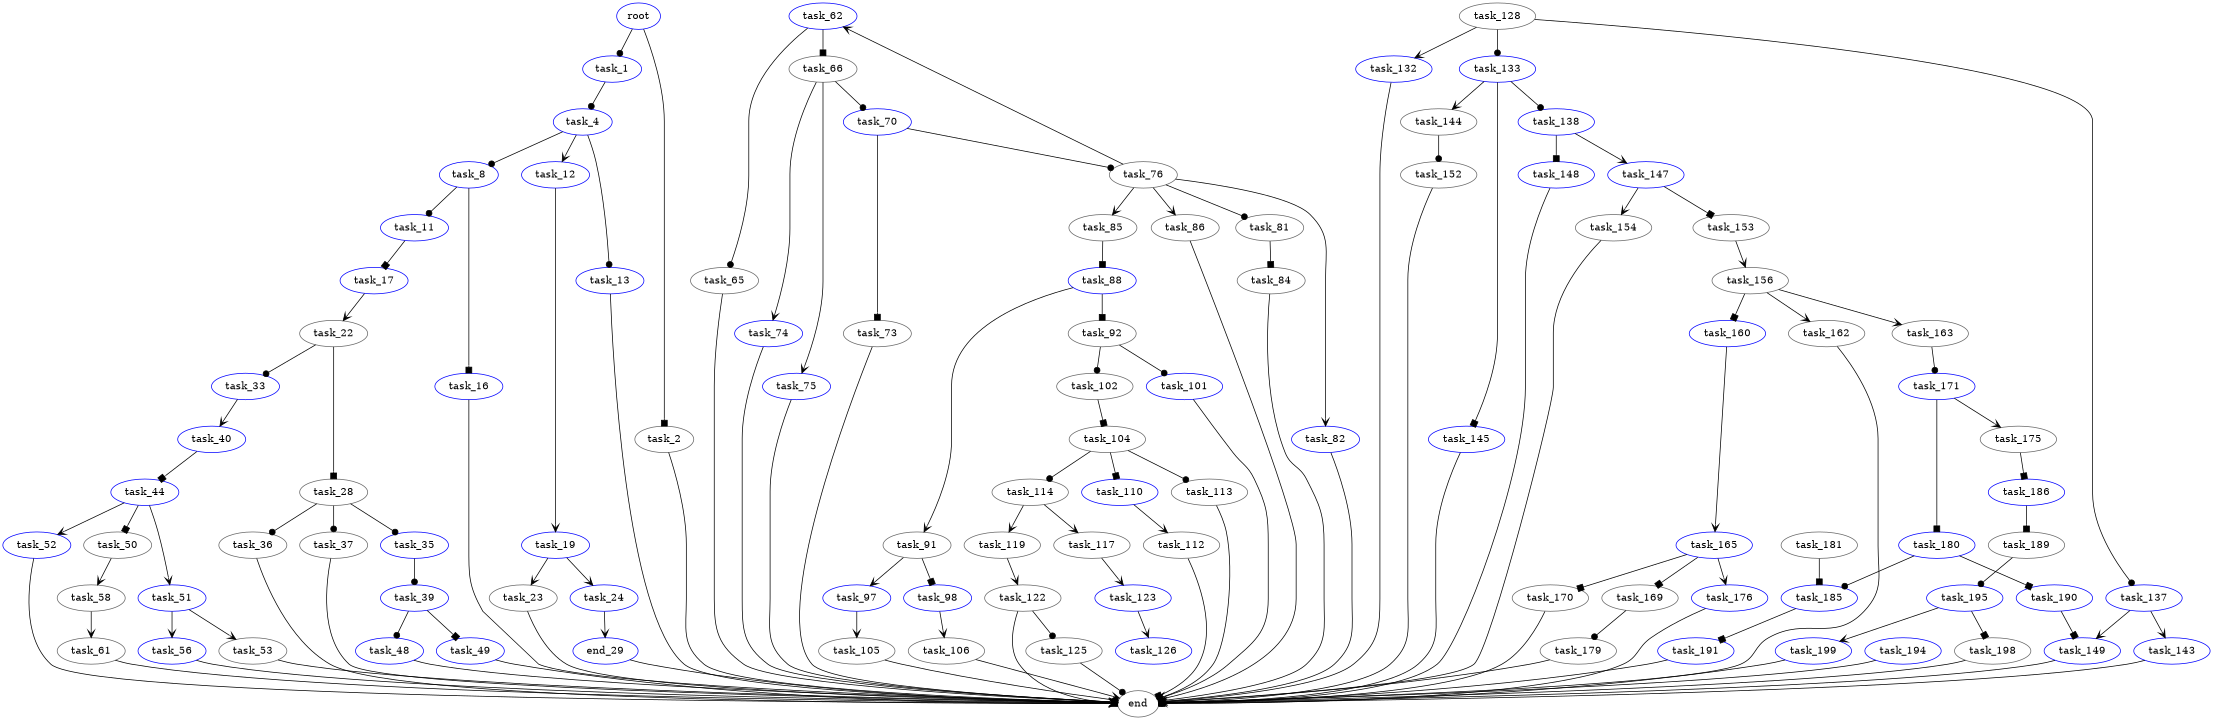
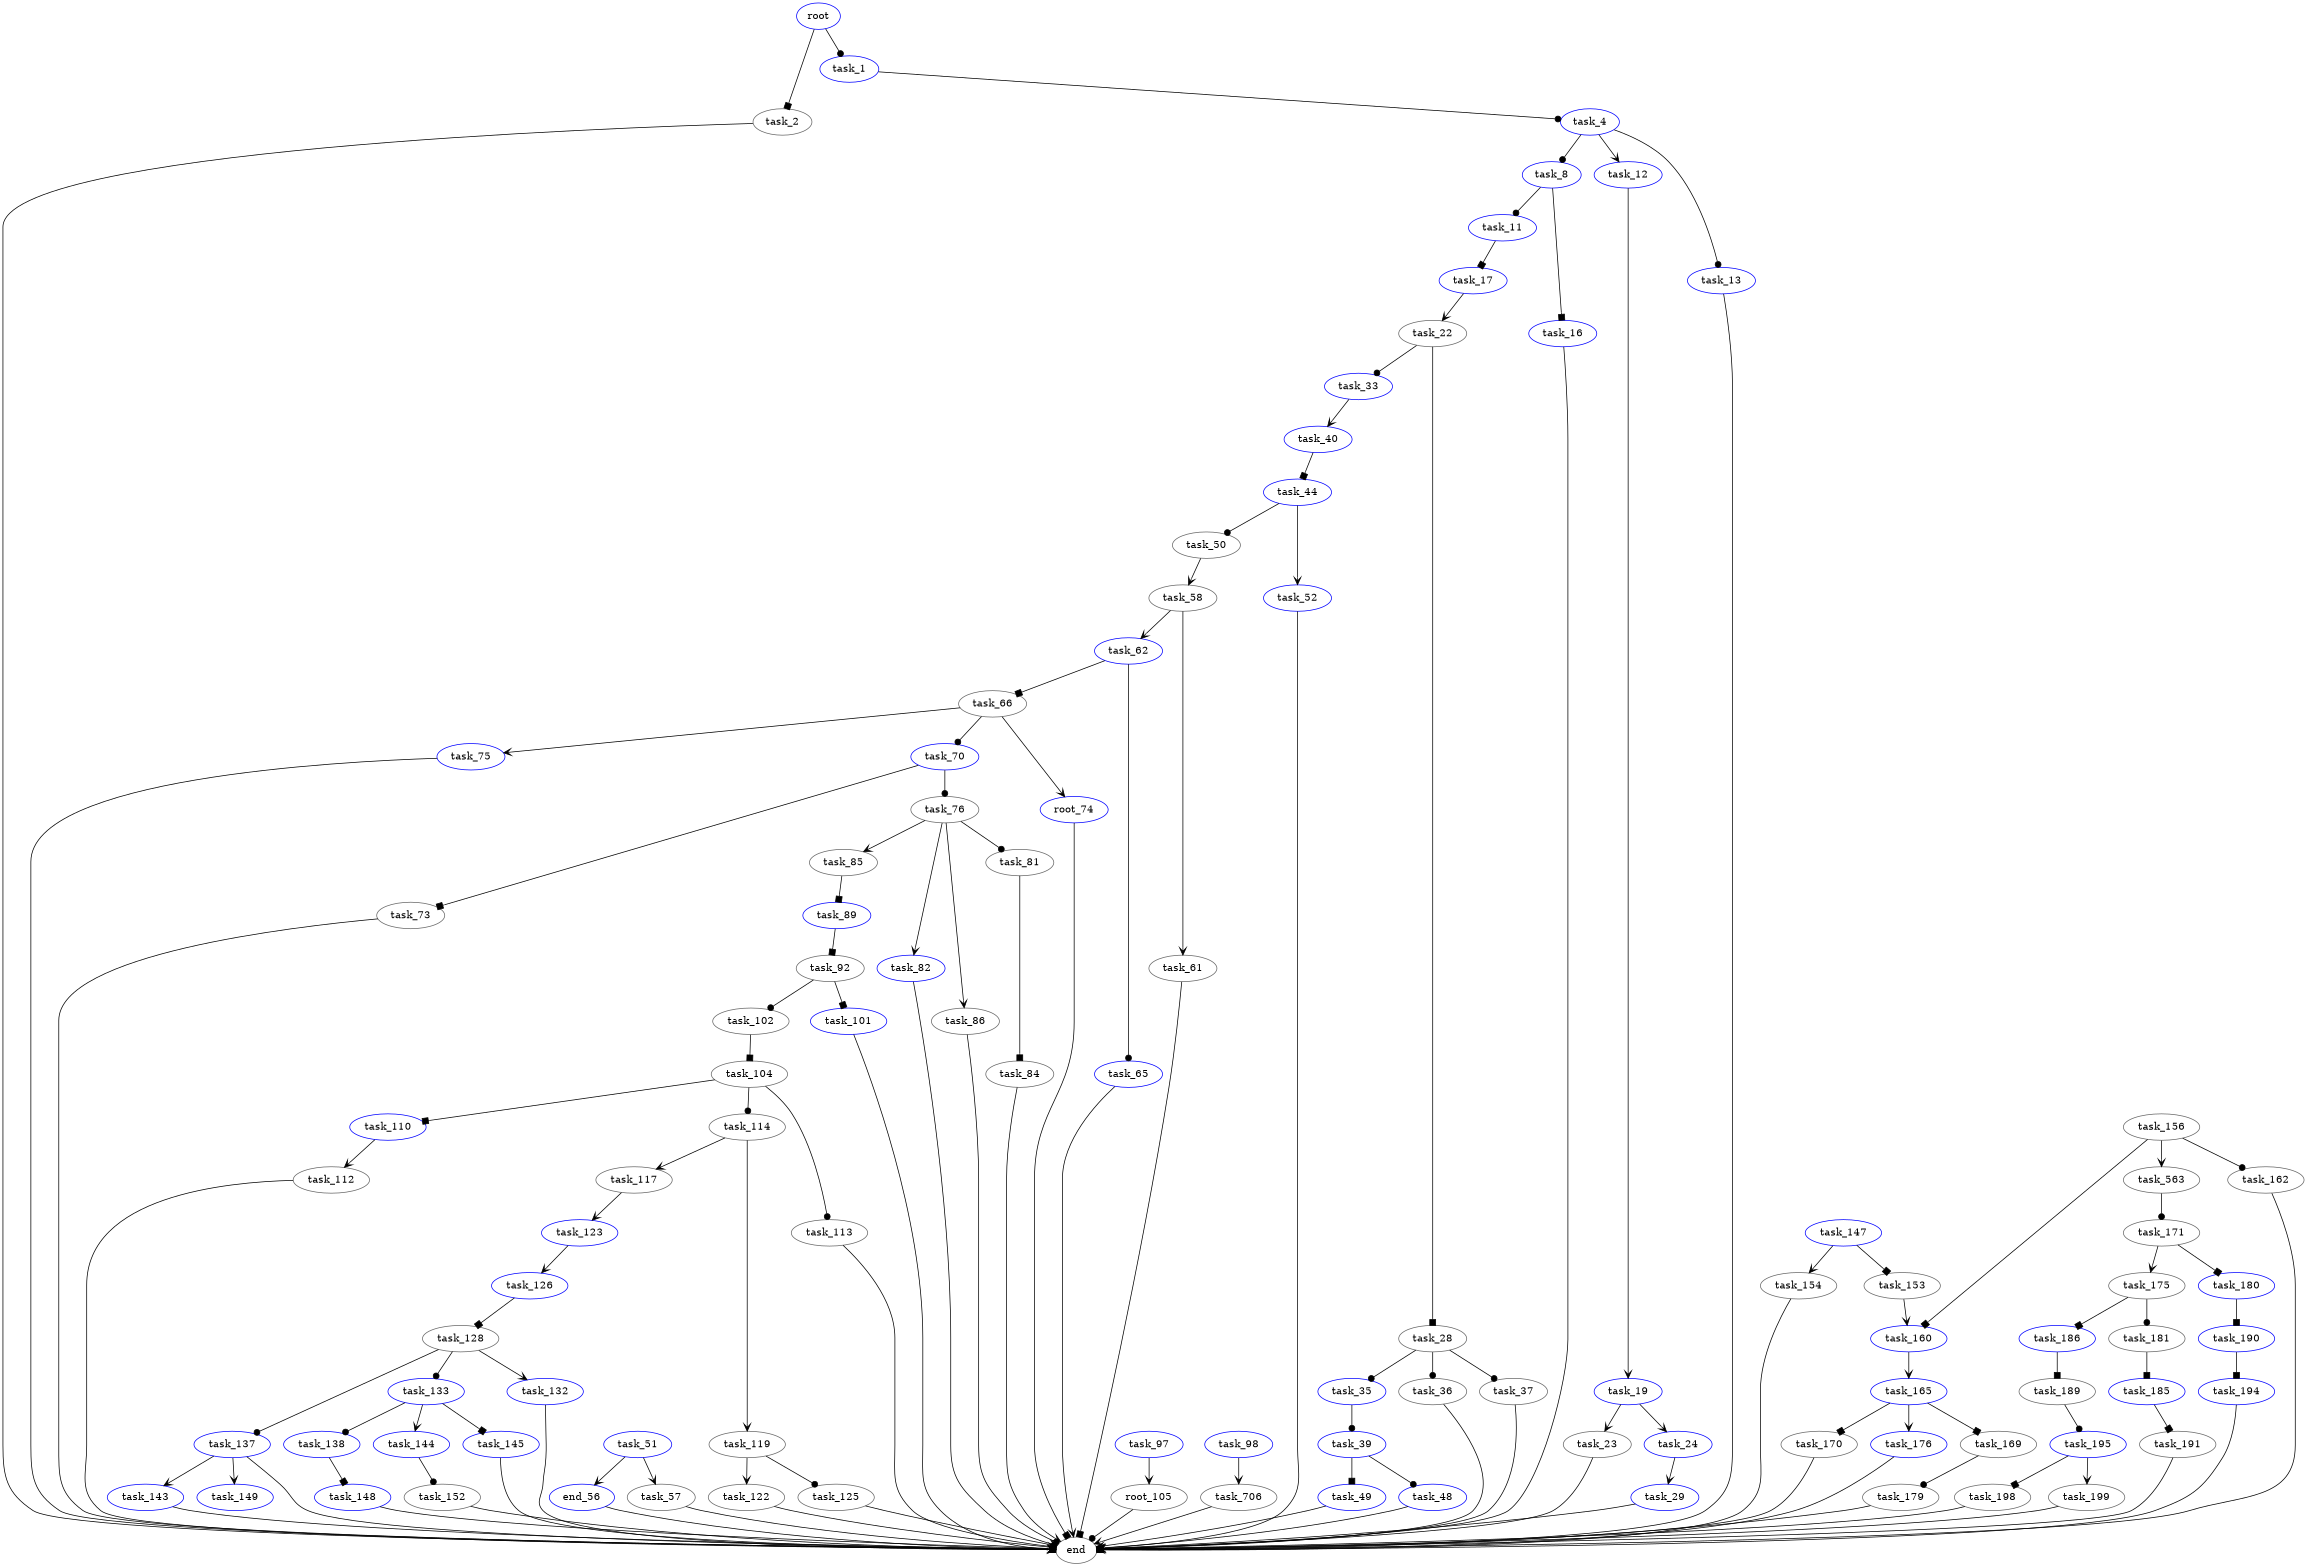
edge "task_76" -> "task_62": now "task_58" -> "task_62"
node "task_144": color gray40 -> blue
edge "task_138" -> "task_147": removed
edge "task_153" -> "task_156": now "task_153" -> "task_160"
node "task_65": color gray40 -> blue
node "task_88": label "task_88" -> "task_89"
edge "task_156" -> "task_162": arrowhead vee -> dot
node "task_74": label "task_74" -> "root_74"
node "task_163": label "task_163" -> "task_563"
edge "task_92" -> "task_101": arrowhead dot -> box
node "task_171": color blue -> gray40
edge "task_44" -> "task_50": arrowhead box -> dot
edge "task_44" -> "task_51": removed
node "task_91": removed
edge "task_180" -> "task_185": removed
edge "task_190" -> "task_149": now "task_190" -> "task_194"
edge "task_122" -> "task_125": now "task_119" -> "task_125"
node "task_56": label "task_56" -> "end_56"
node "task_53": label "task_53" -> "task_57"
node "end_29": label "end_29" -> "task_29"
node "task_105": label "task_105" -> "root_105"
node "task_106": label "task_106" -> "task_706"
node "task_191": color blue -> gray40
node "task_199": color blue -> gray40
edge "task_149" -> "end": now "task_137" -> "end"
edge "task_175" -> "task_181": added
edge "task_126" -> "task_128": added
